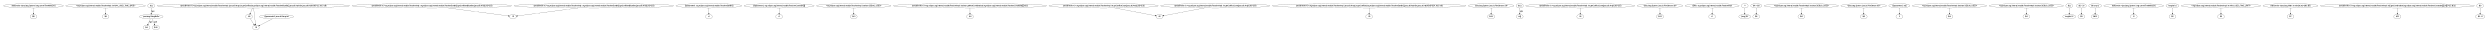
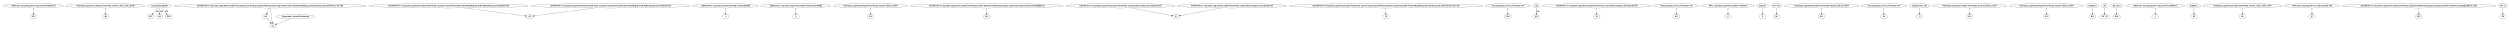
node "@this: org.eclipse.osgi.internal.module.ResolverImpl": label "@this: org.eclipse.osgi.internal.module.ResolverImpl" -> "@this: org.eclipse.osgi.internal.module.PrintStream"
edge "$r11" -> "java.lang.StringBuffer": reversed
edge "$r21" -> "int[]": reversed
edge "l1" -> "(long) $i7": reversed
edge "$i11" -> "lengthof r2": reversed
edge "$i2 * 30" -> "$i3": reversed
edge "$l9" -> "$l8 - l0": reversed
node "@parameter3: java.util.ArrayList": label "@parameter3: java.util.ArrayList" -> "@parameter3: java.util.ResolverImpl"
